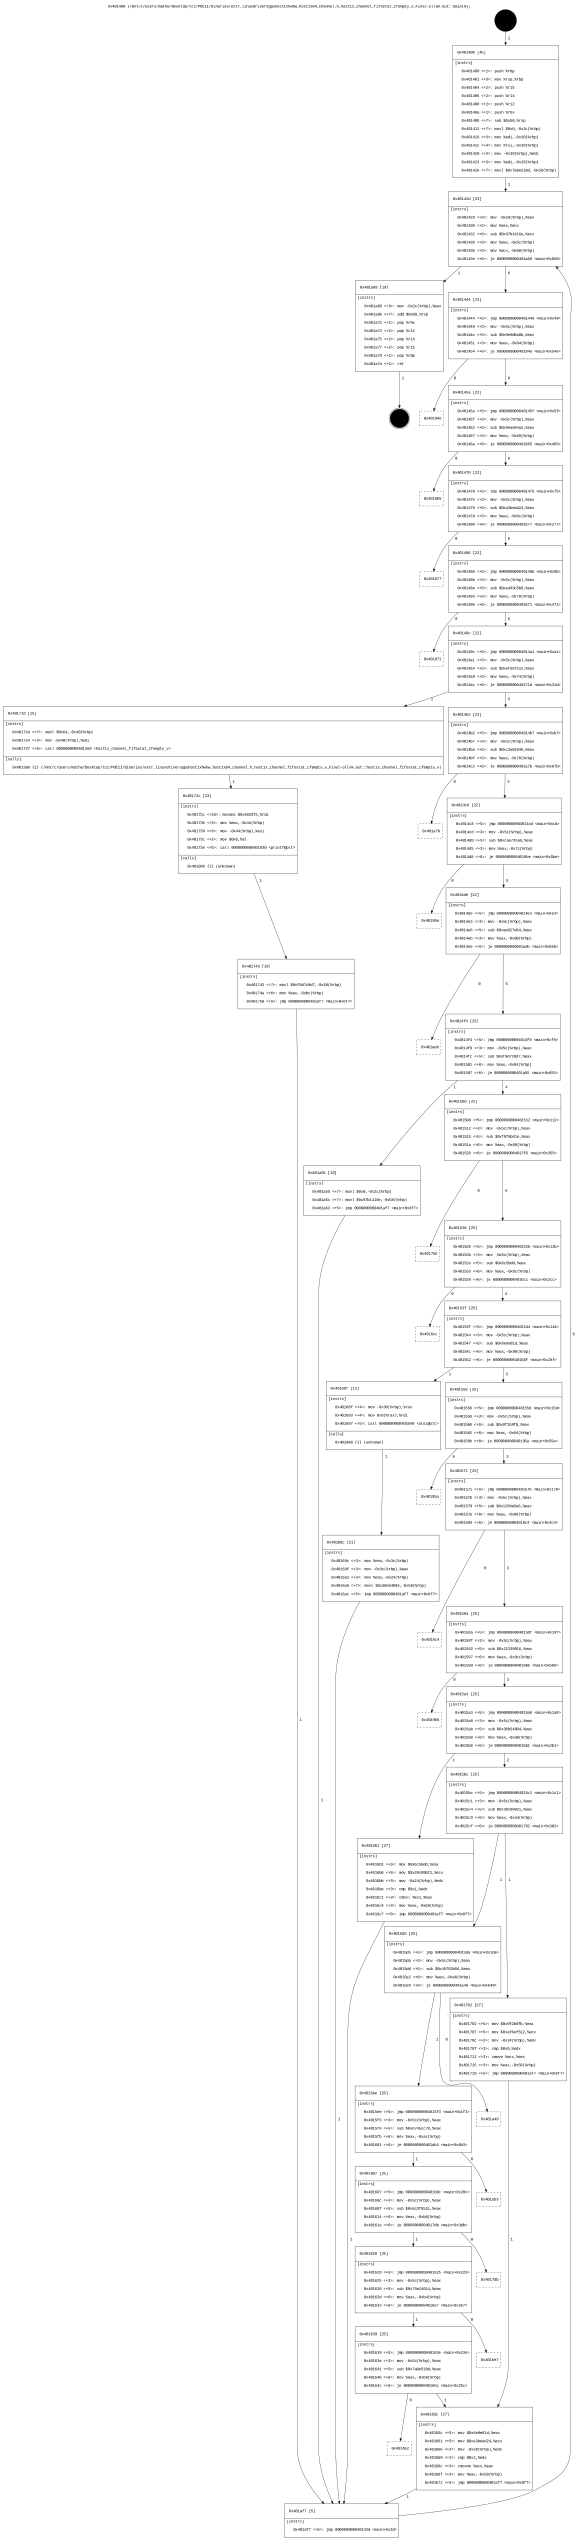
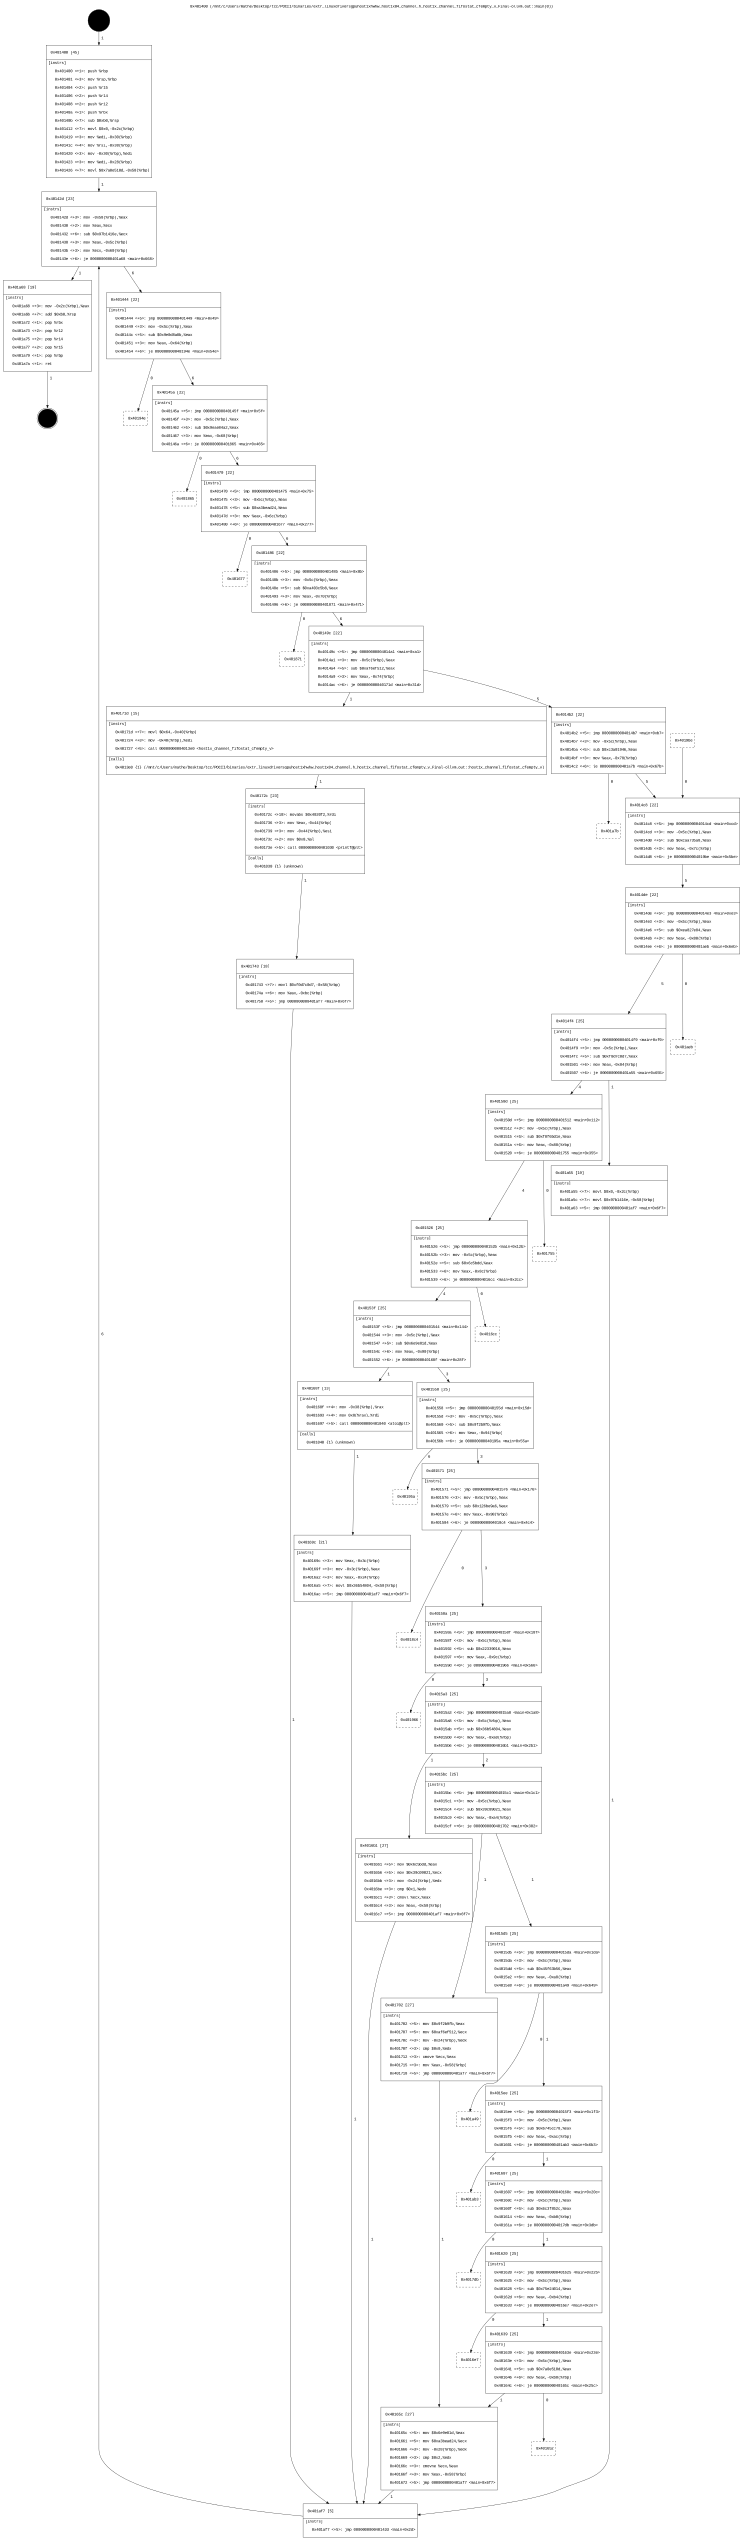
edge "0x4014c8 [22]" -> "0x4019be": reversed
